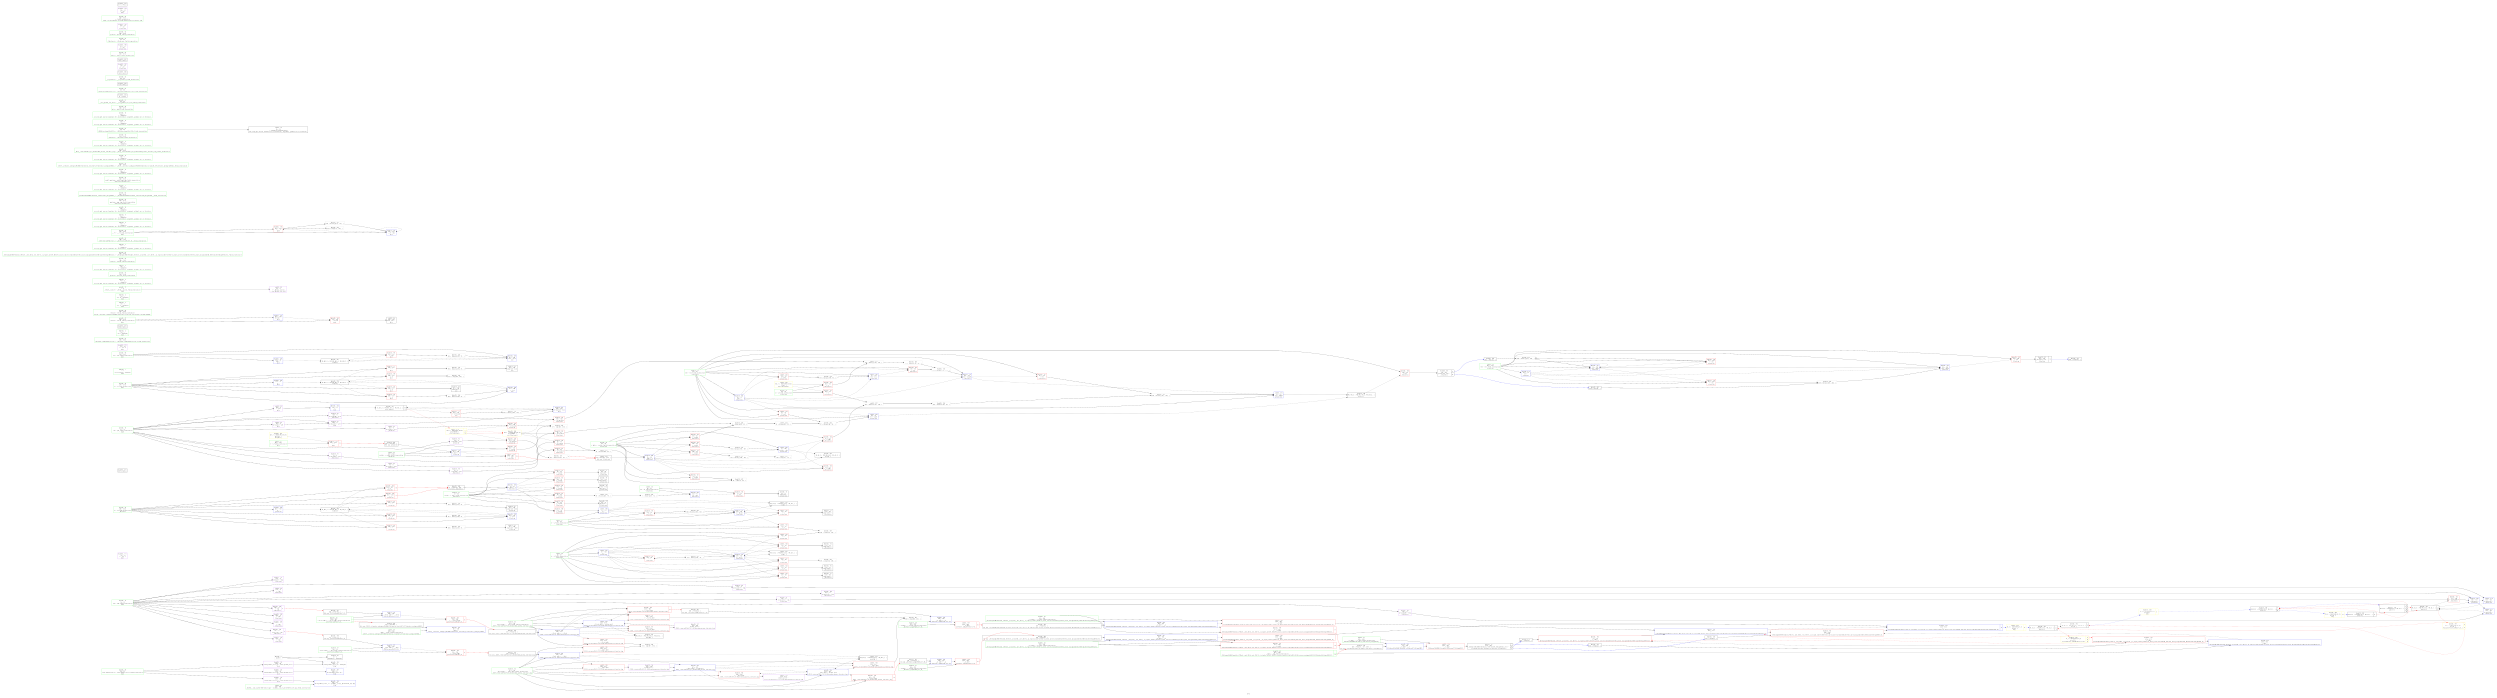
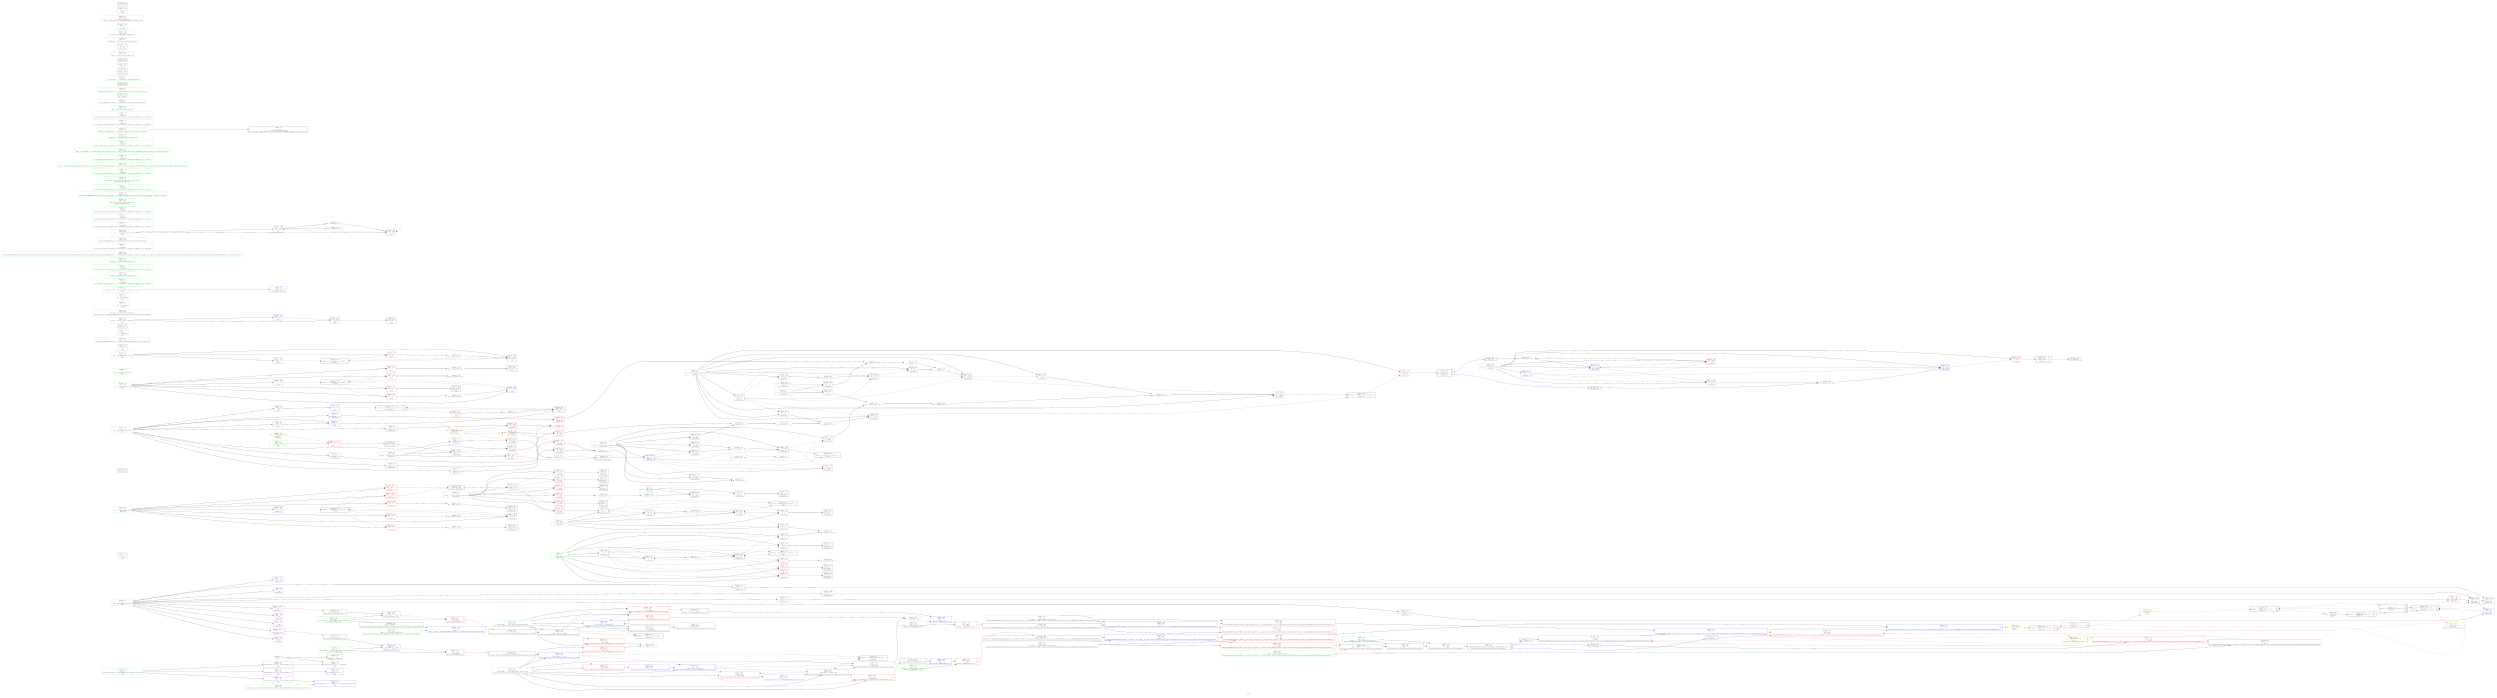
edge "NodeID: 123" -> "NodeID: 317": now "NodeID: 123" -> "NodeID: 315"
